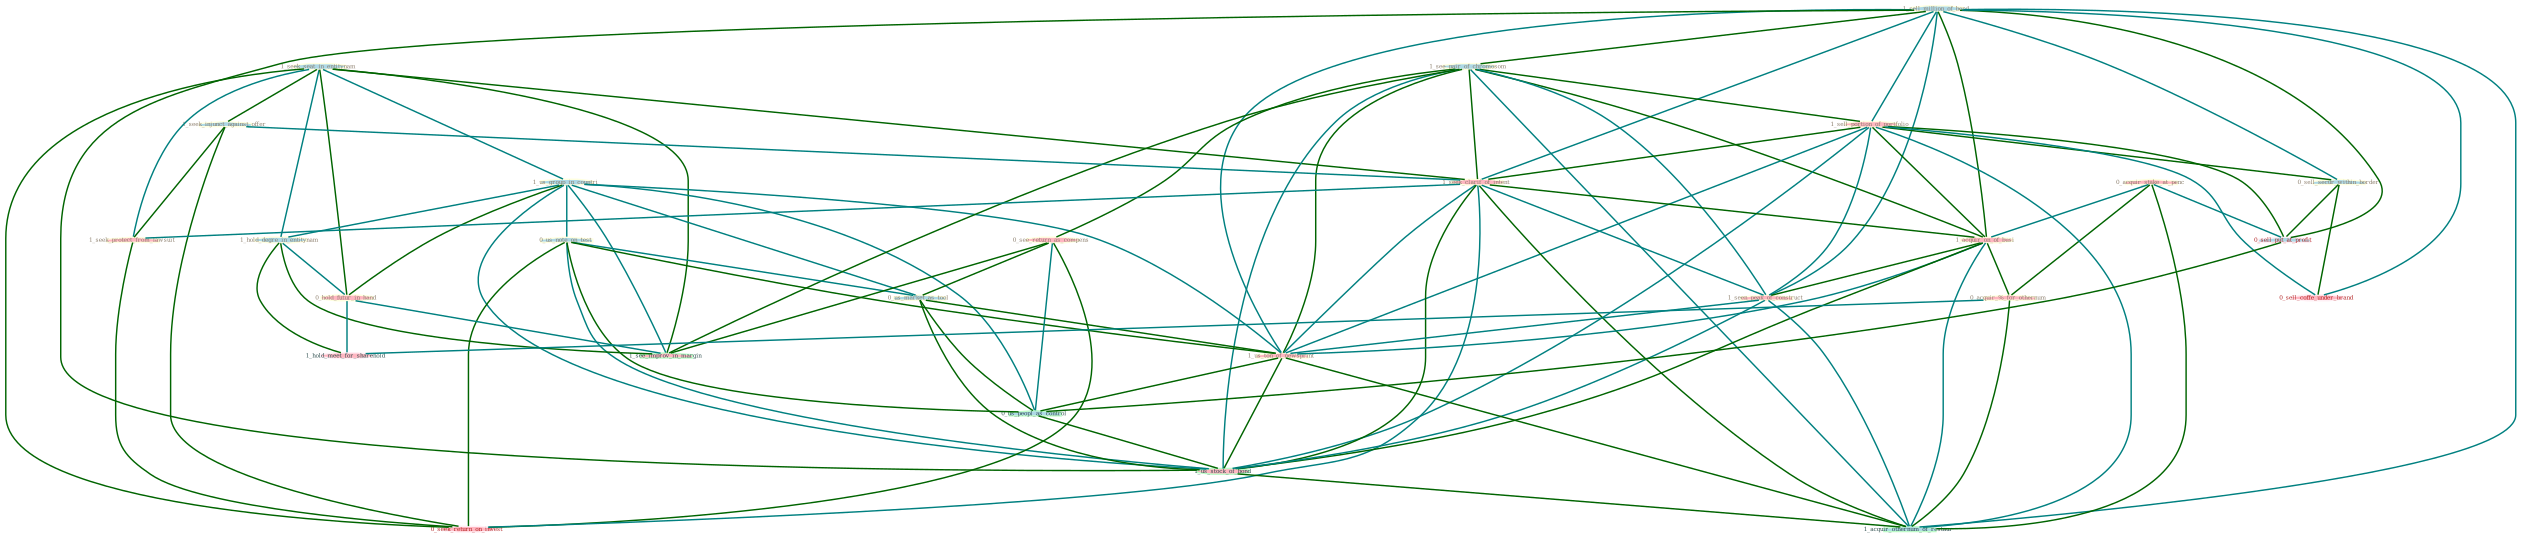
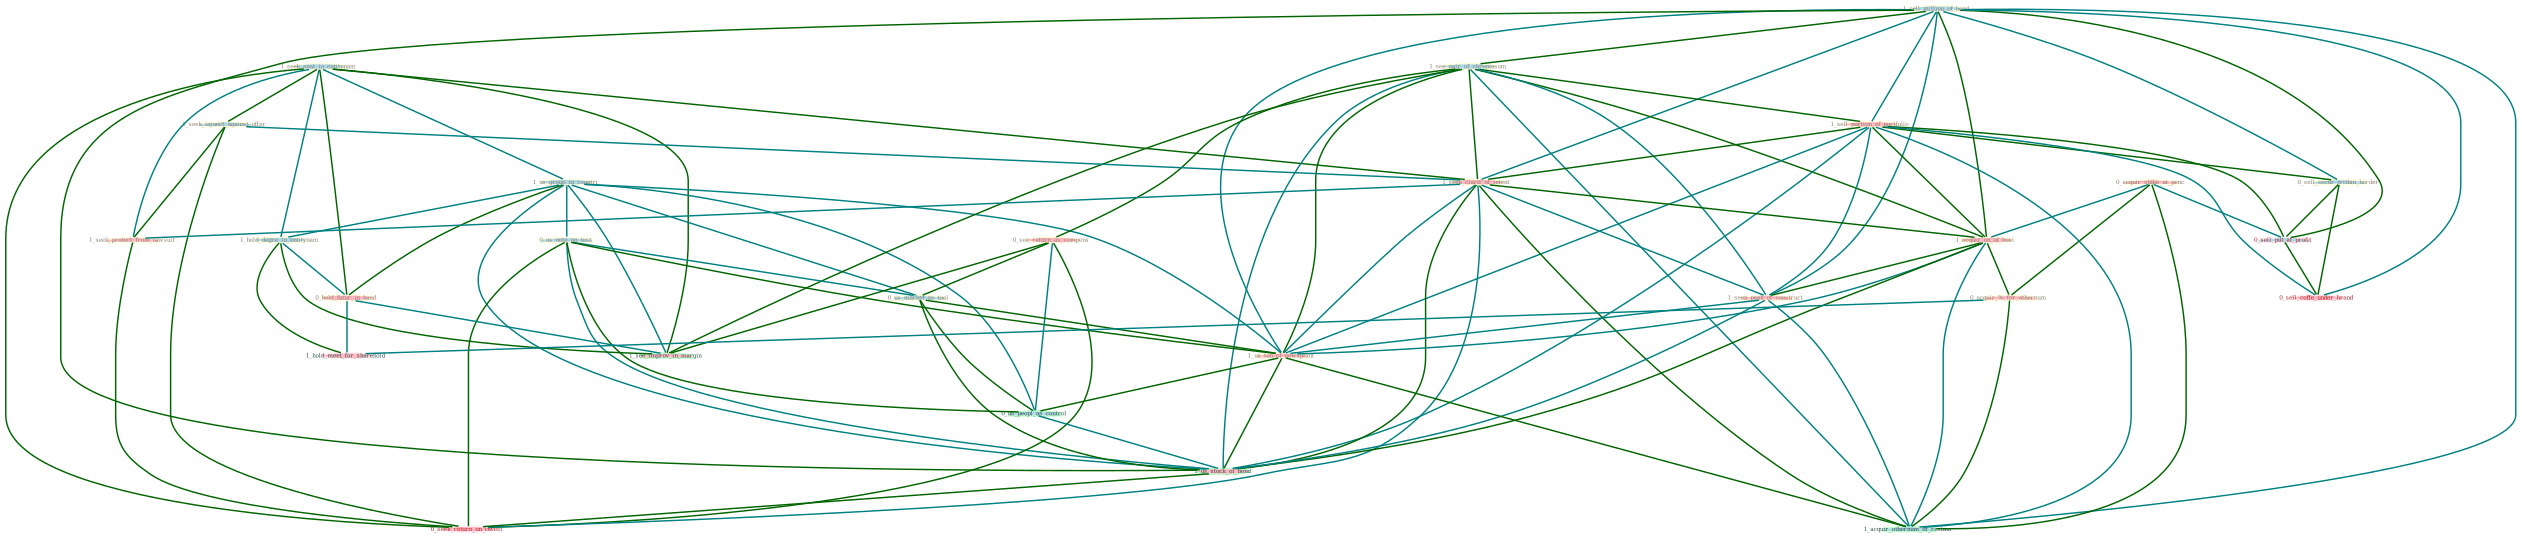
edge "0_sell_put_at_profit" -- "0_us_peopl_as_control": now "0_sell_put_at_profit" -- "0_sell_coffe_under_brand"
edge "0_us_peopl_as_control" -- "1_us_stock_of_bond": color darkgreen -> teal
edge "1_us_stock_of_bond" -- "1_acquir_othernum_of_restaur": now "1_us_stock_of_bond" -- "0_seek_return_on_invest"
